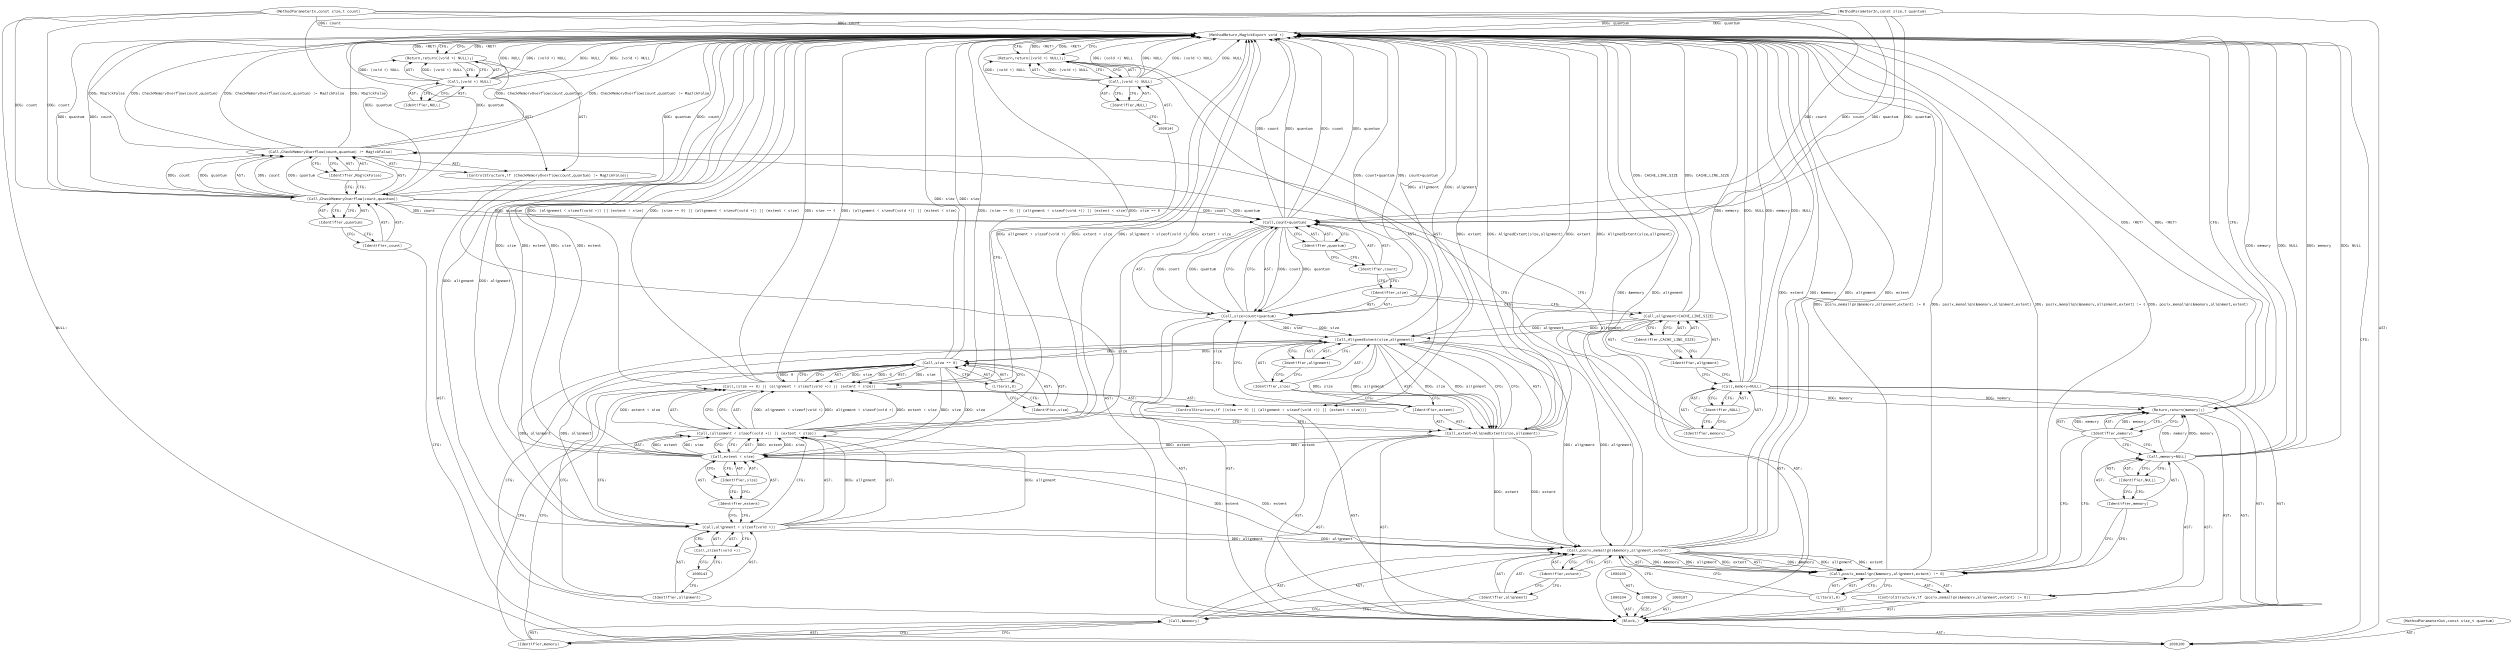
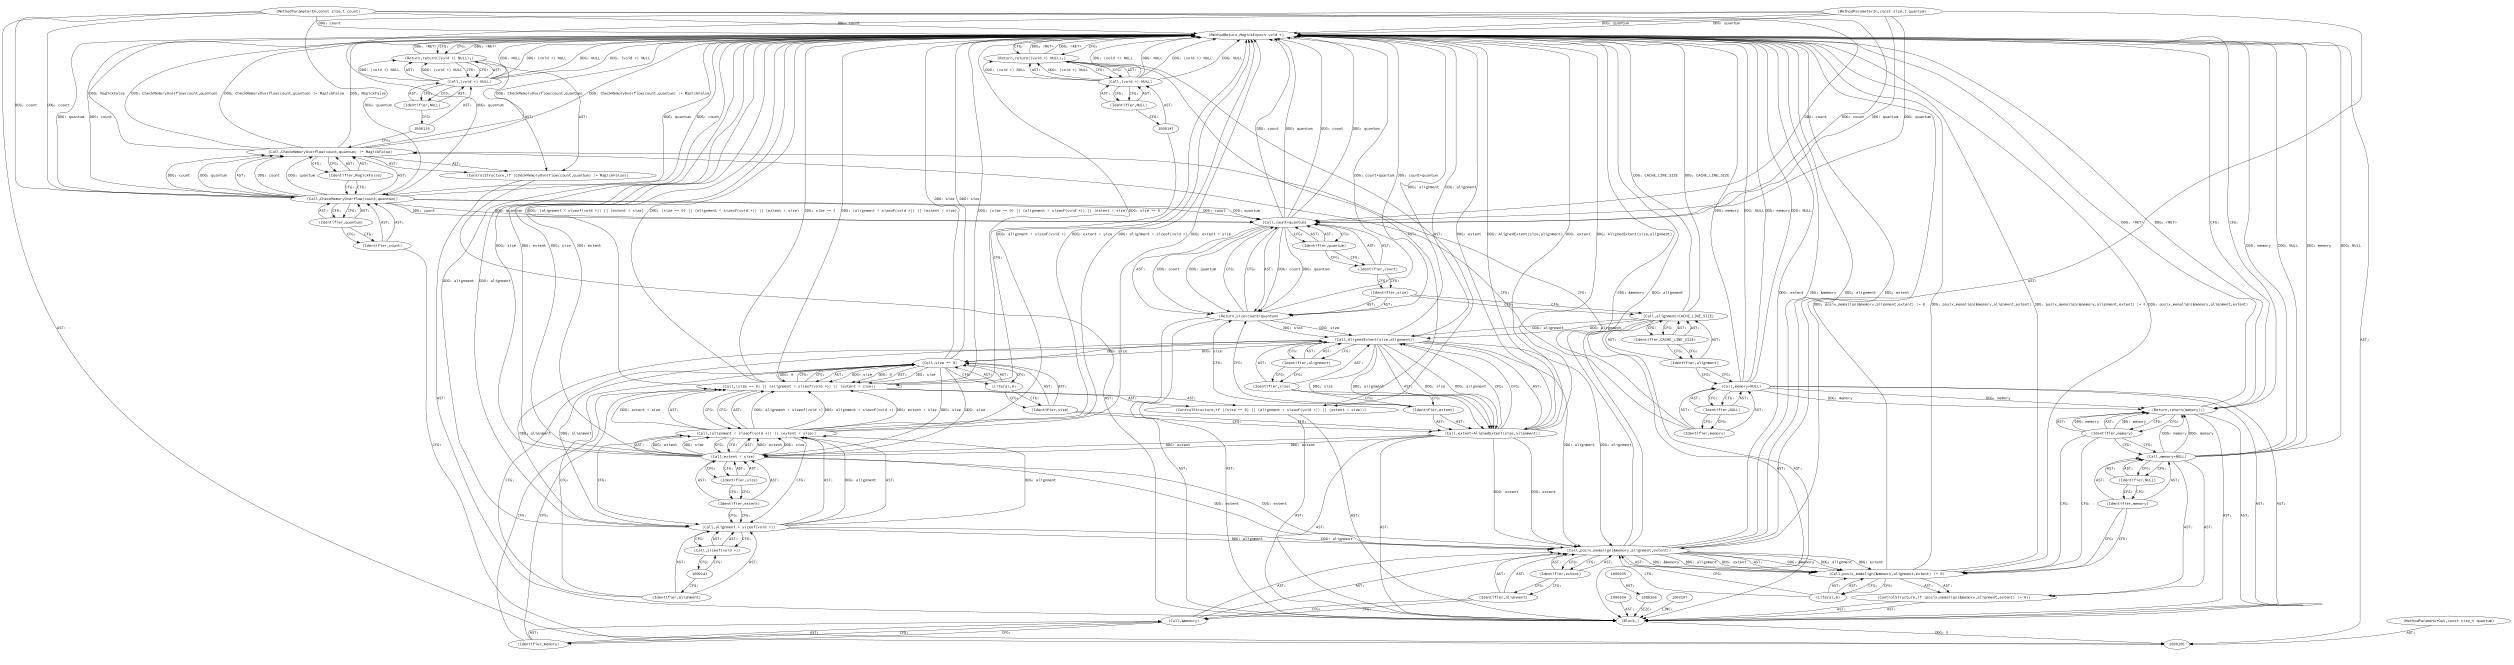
node "1000116": added
edge "(MethodParameterIn,const size_t quantum)" -> "1000100": now "(MethodParameterIn,const size_t quantum)" -> "(Call,posix_memalign(&memory,alignment,extent))"
node "(Call,size=count*quantum)": label "(Call,size=count*quantum)" -> "(Return,size=count*quantum)"
edge "(MethodParameterIn,const size_t count)" -> "1000100": label "NULL: " -> "AST: "
edge "(MethodReturn,MagickExport void *)" -> "1000100": label "CFG: " -> "AST: "
edge "1000107" -> "(Block,)": label "AST: " -> "LINE: "
edge "(Block,)" -> "1000100": label "AST: " -> "DDG: 0"
